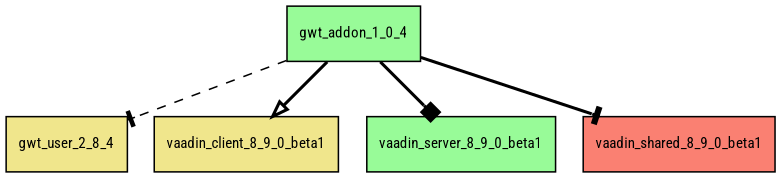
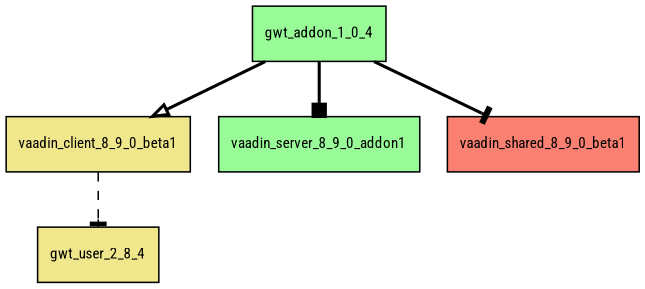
edge "gwt_addon_1_0_4" -> "gwt_user_2_8_4": now "vaadin_client_8_9_0_beta1" -> "gwt_user_2_8_4"
node "vaadin_server_8_9_0_beta1": label "vaadin_server_8_9_0_beta1" -> "vaadin_server_8_9_0_addon1"
